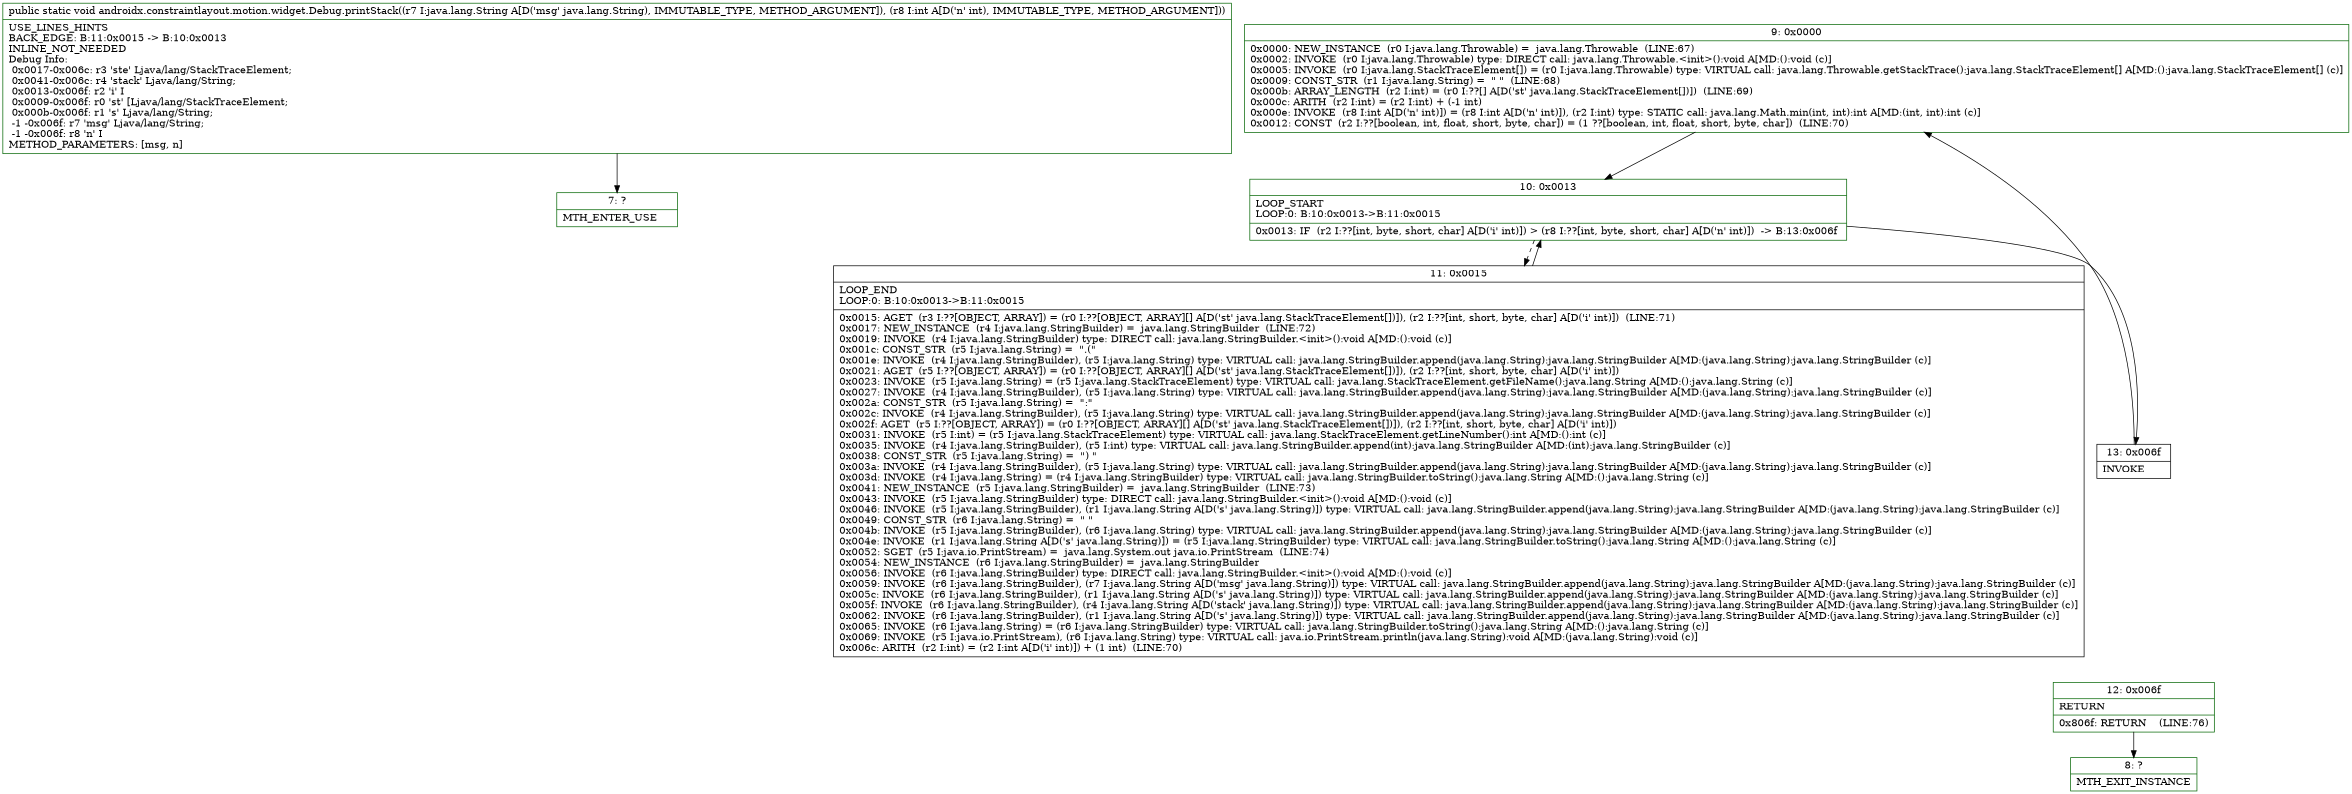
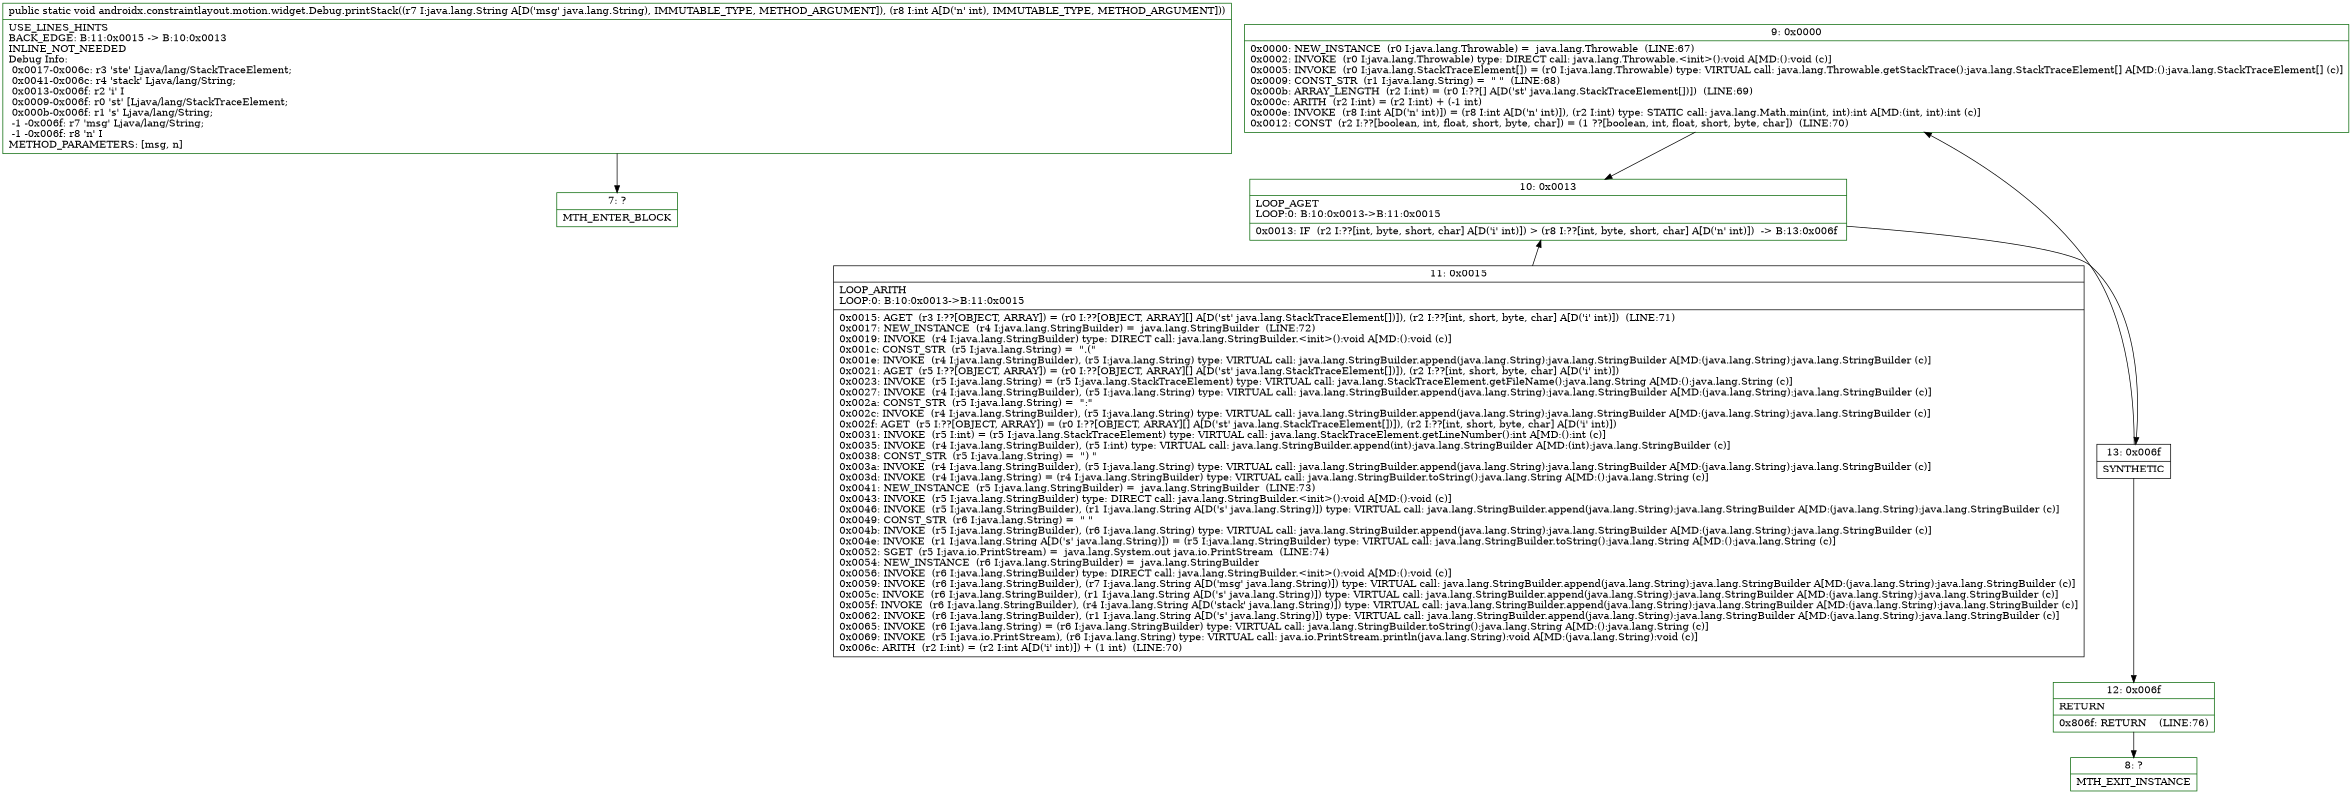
node "10: 0x0013": text "LOOP_START" -> "LOOP_AGET"
node "7: ?": text "MTH_ENTER_USE" -> "MTH_ENTER_BLOCK"
edge "10: 0x0013" -> "11: 0x0015": removed
node "11: 0x0015": text "LOOP_END" -> "LOOP_ARITH"
node "13: 0x006f": text "INVOKE" -> "SYNTHETIC"
edge "13: 0x006f" -> "12: 0x006f": added
